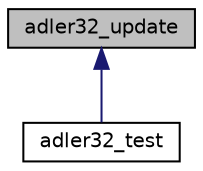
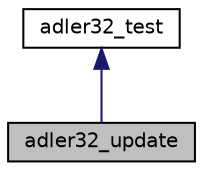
edge "adler32_test" -> "adler32_update": reversed
